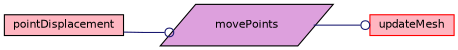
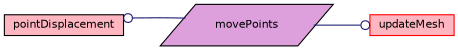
edge "pointDisplacement" -> "movePoints": reversed
